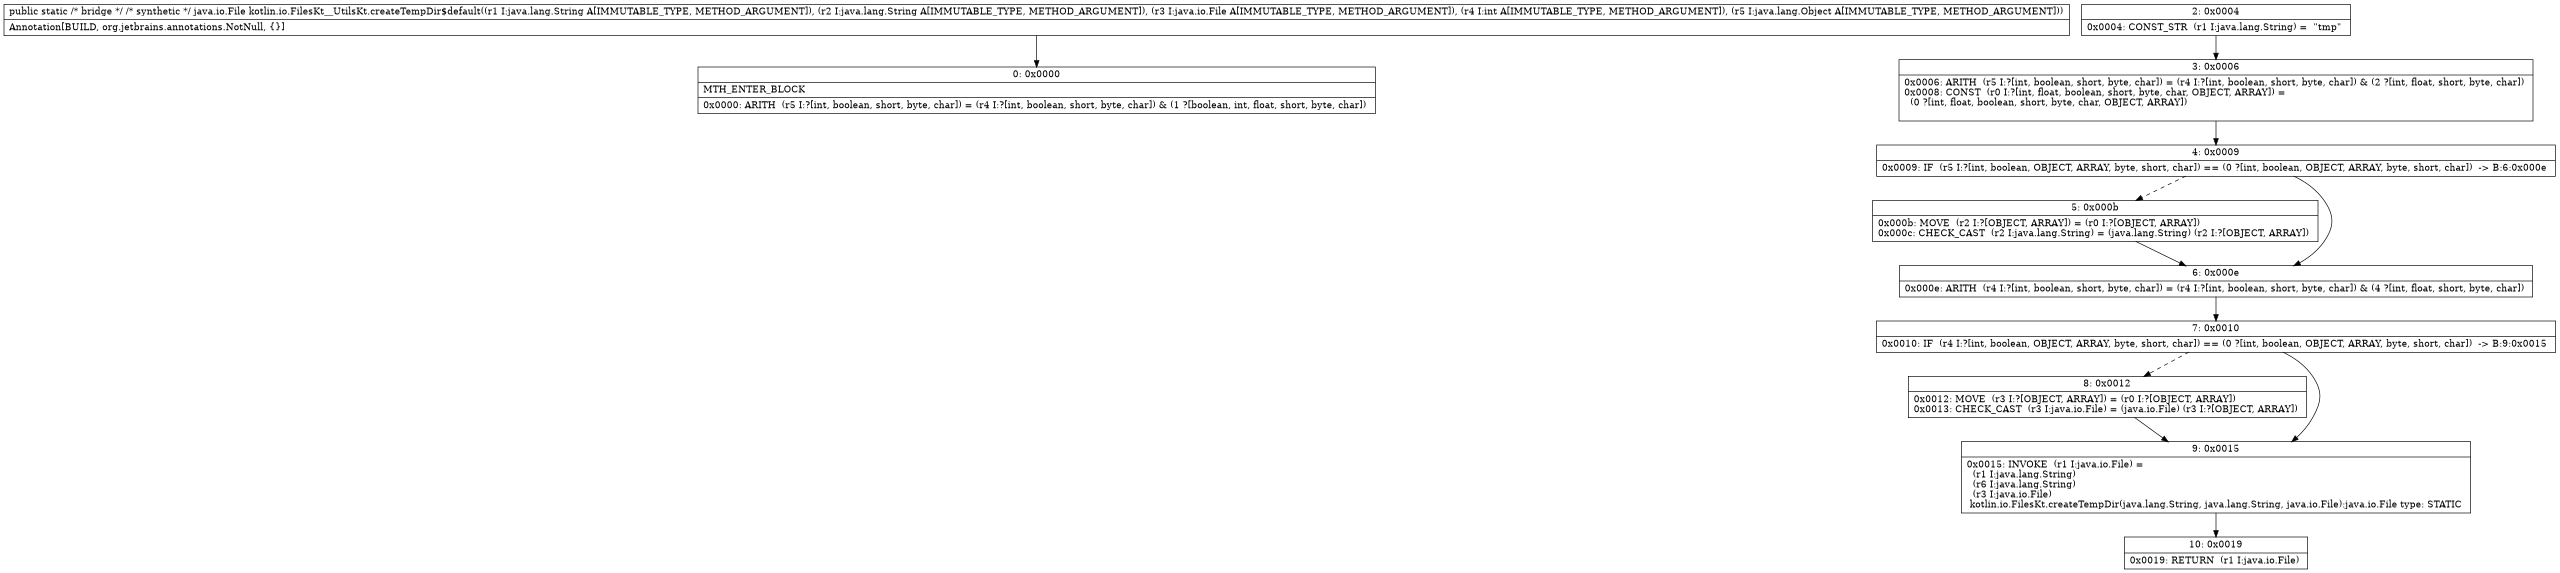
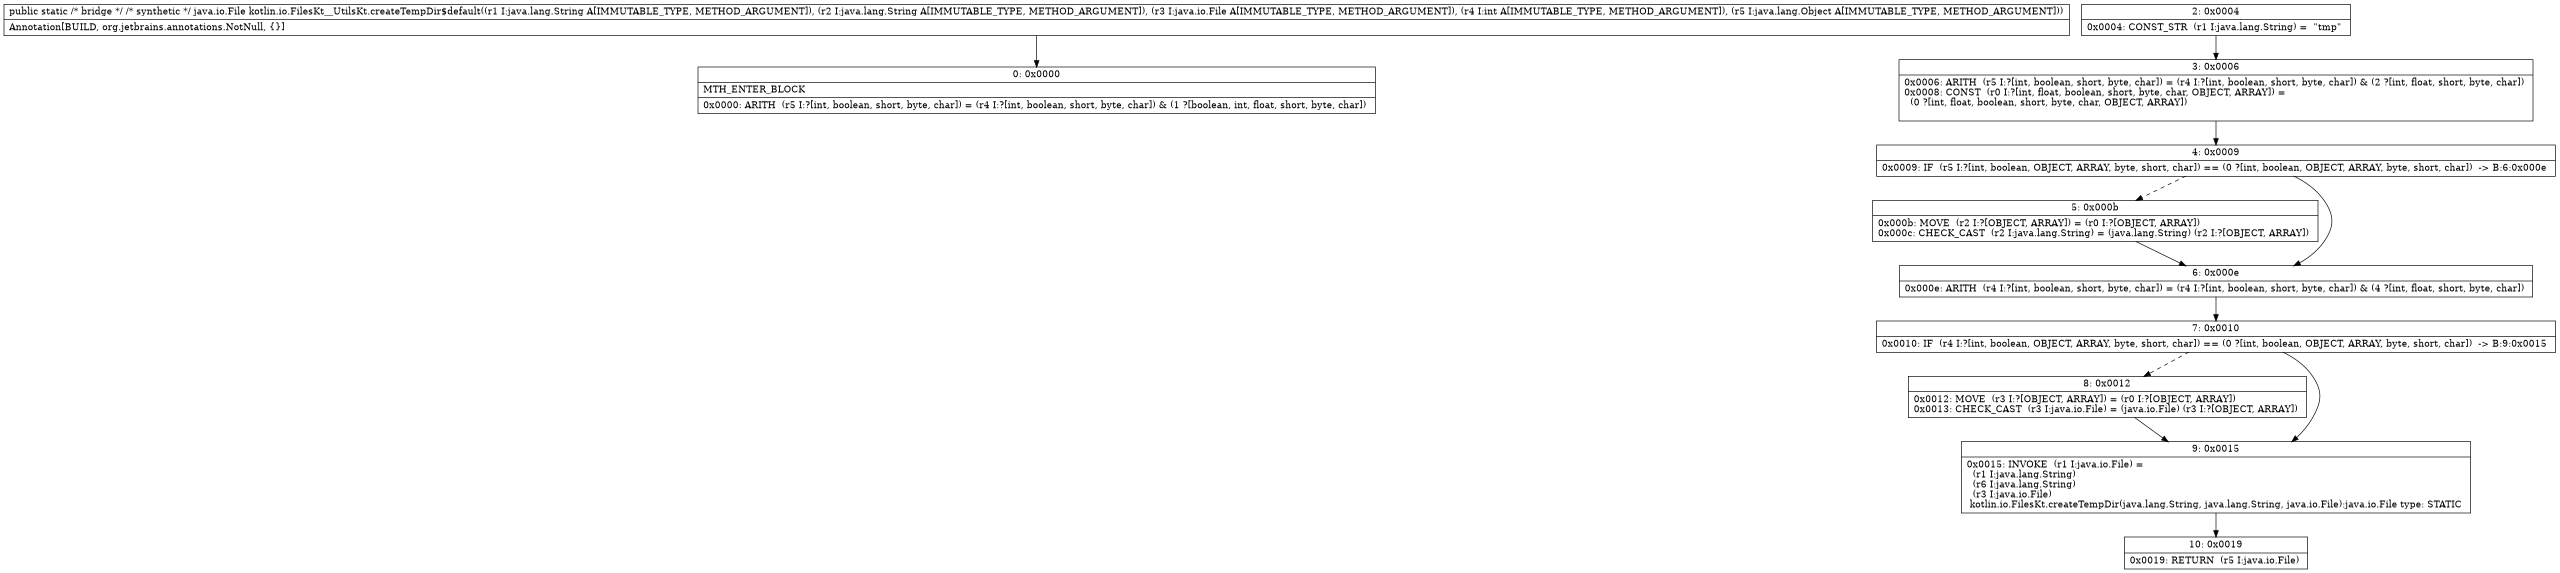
node "10: 0x0019": text "0x0019: RETURN  (r1 I:java.io.File)" -> "0x0019: RETURN  (r5 I:java.io.File)"
